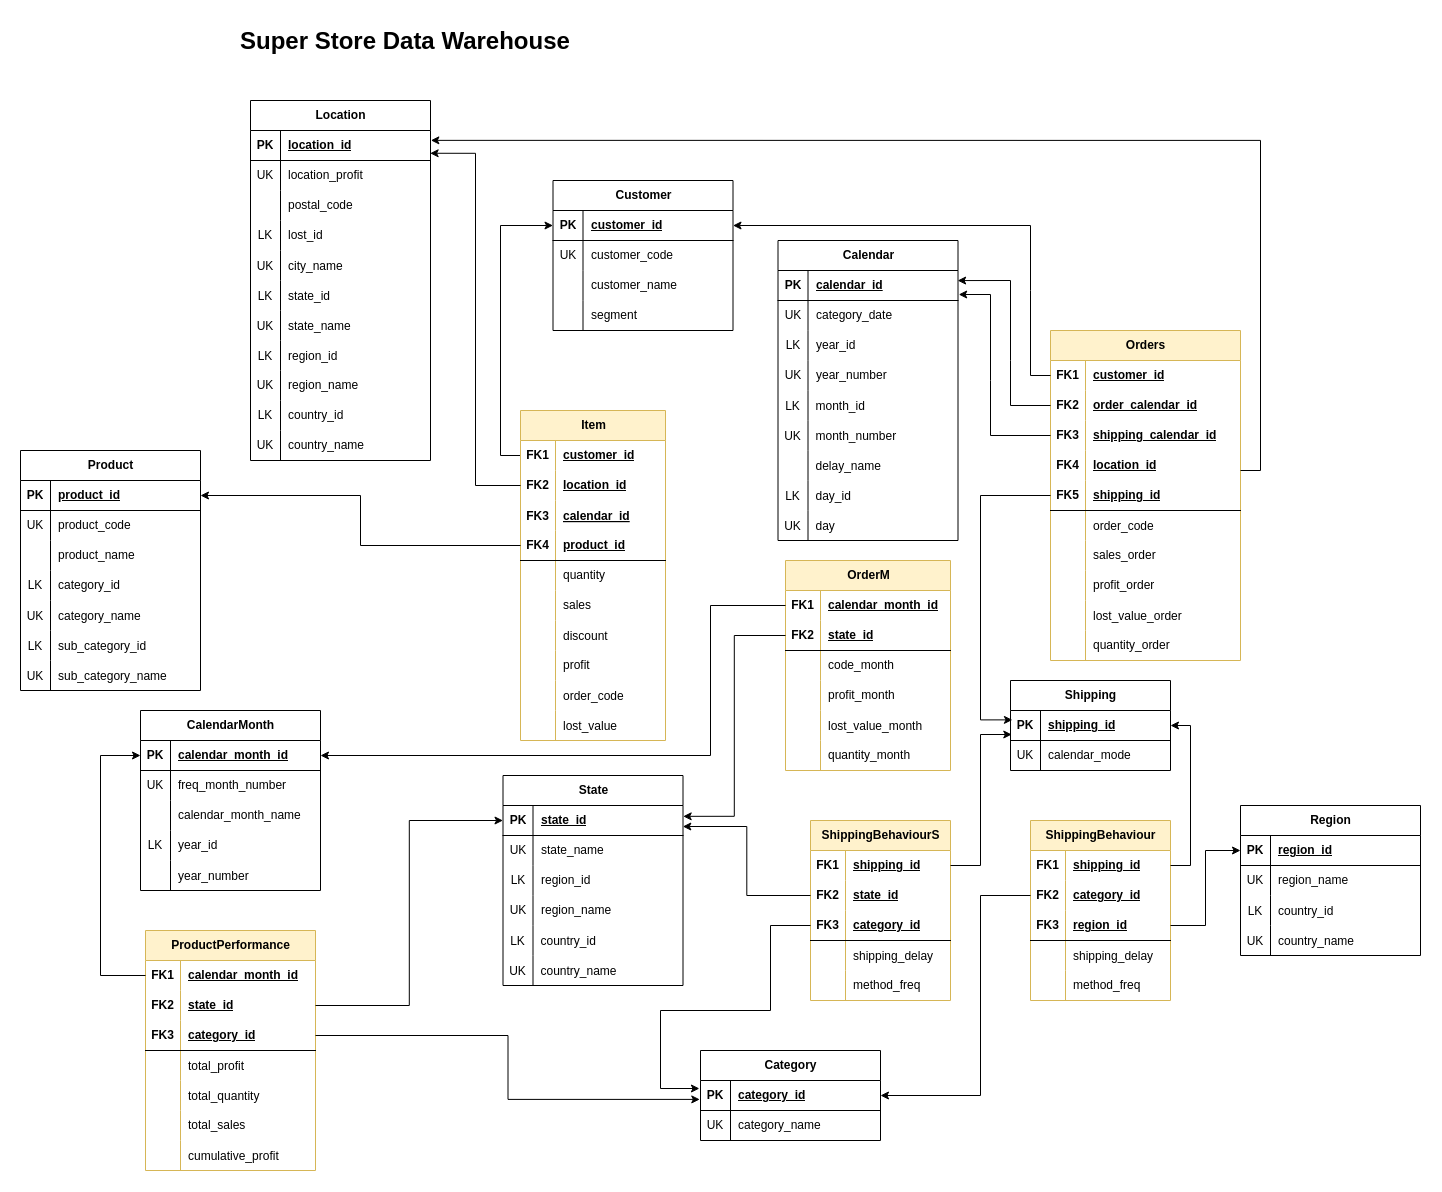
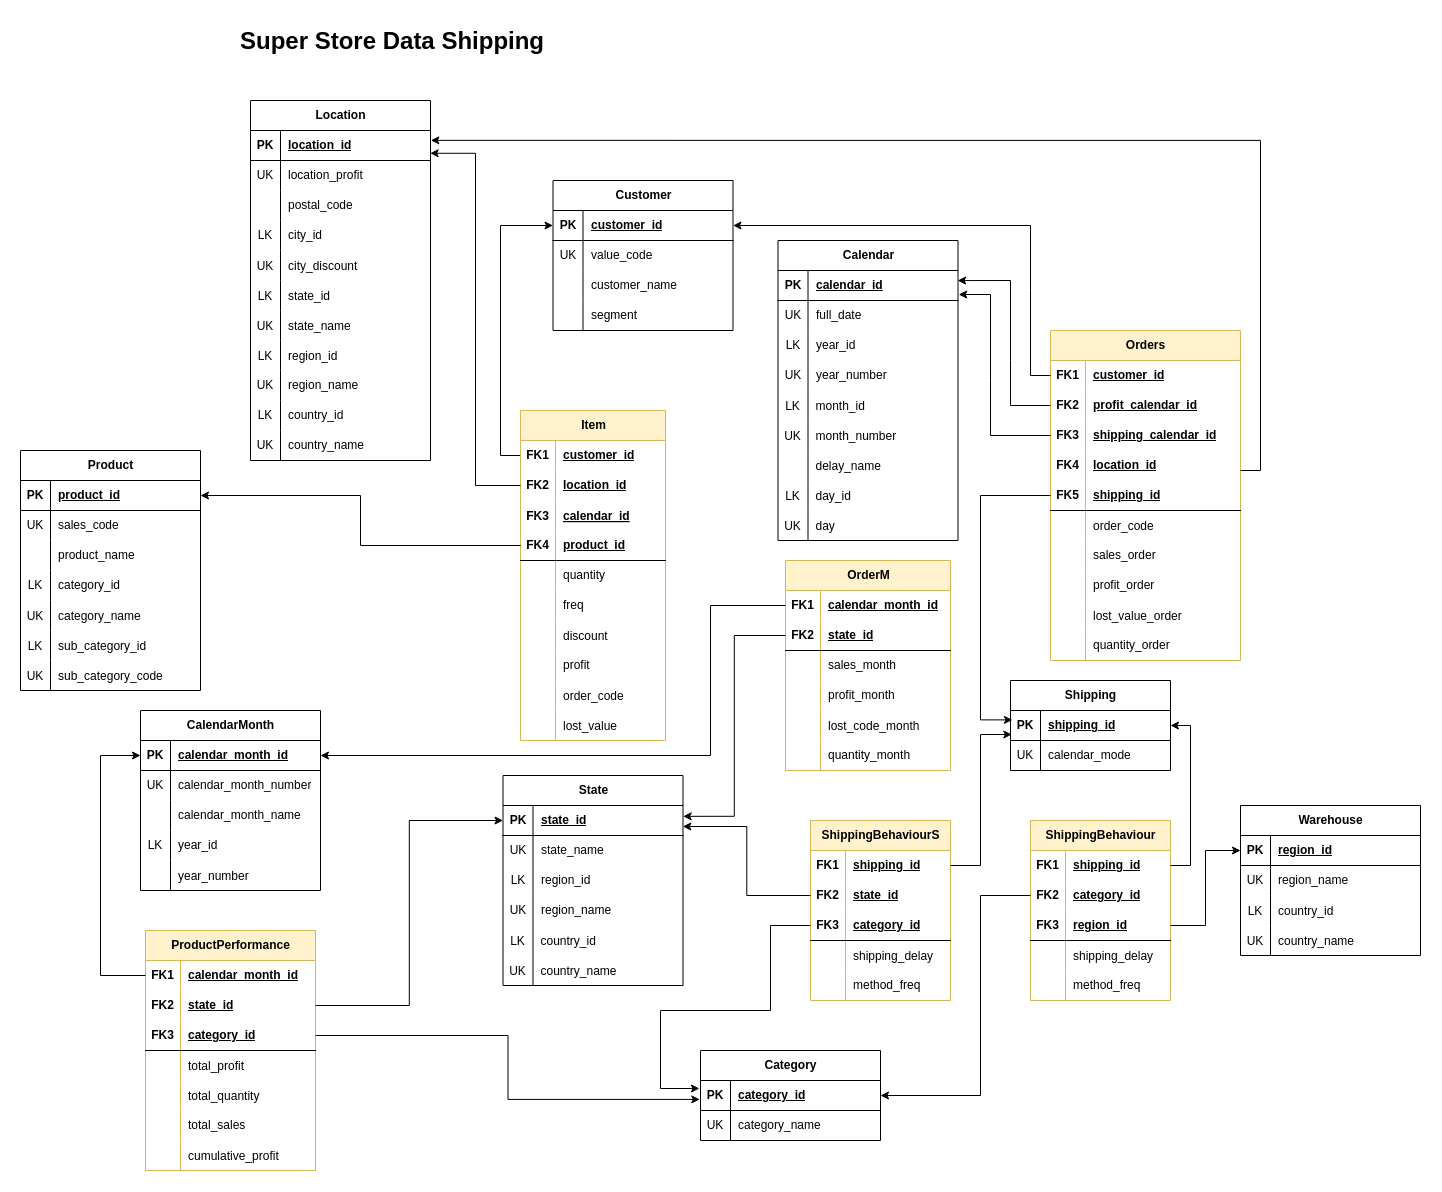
node "Super Store Data Warehouse": label "Super Store Data Warehouse" -> "Super Store Data Shipping"
node "lost_id": label "lost_id" -> "city_id"
node "customer_code": label "customer_code" -> "value_code"
node "city_name": label "city_name" -> "city_discount"
node "category_date": label "category_date" -> "full_date"
node "order_calendar_id": label "order_calendar_id" -> "profit_calendar_id"
node "product_code": label "product_code" -> "sales_code"
node "sales": label "sales" -> "freq"
node "code_month": label "code_month" -> "sales_month"
node "sub_category_name": label "sub_category_name" -> "sub_category_code"
node "lost_value_month": label "lost_value_month" -> "lost_code_month"
node "freq_month_number": label "freq_month_number" -> "calendar_month_number"
node "Region": label "Region" -> "Warehouse"
